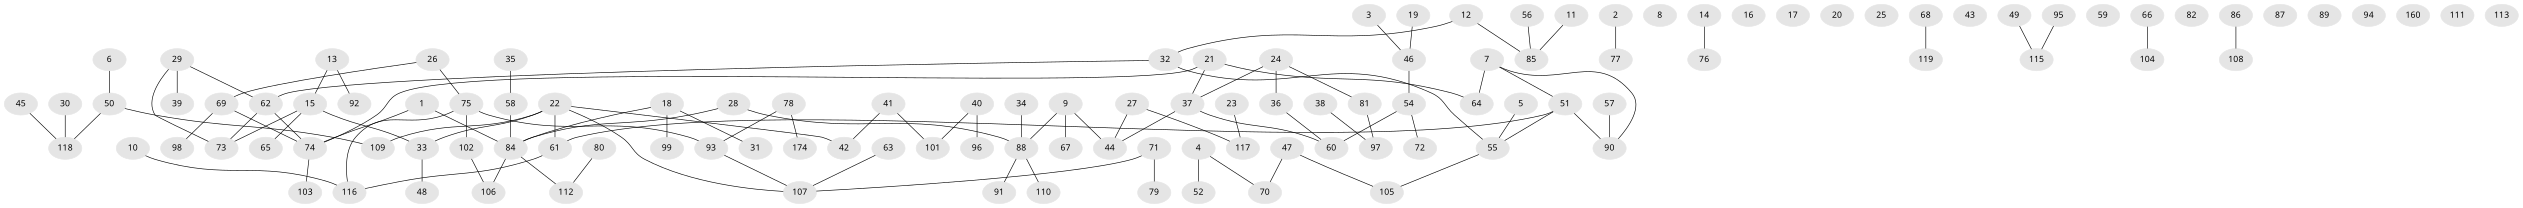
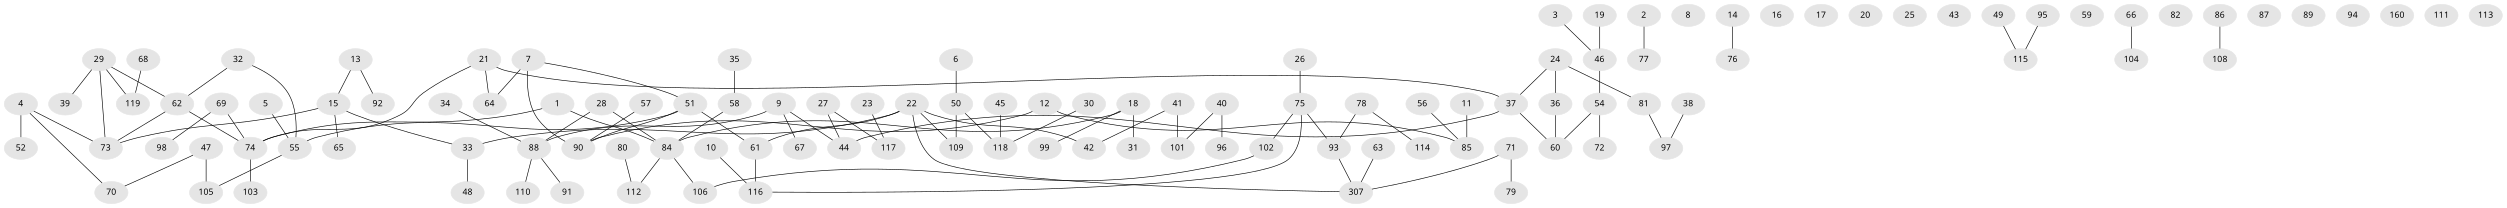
edge "12" -- "32": now "12" -- "90"
edge "26" -- "69": removed
edge "29" -- "119": added
edge "4" -- "73": added
node "174": label "174" -> "114"
node "107": label "107" -> "307"
